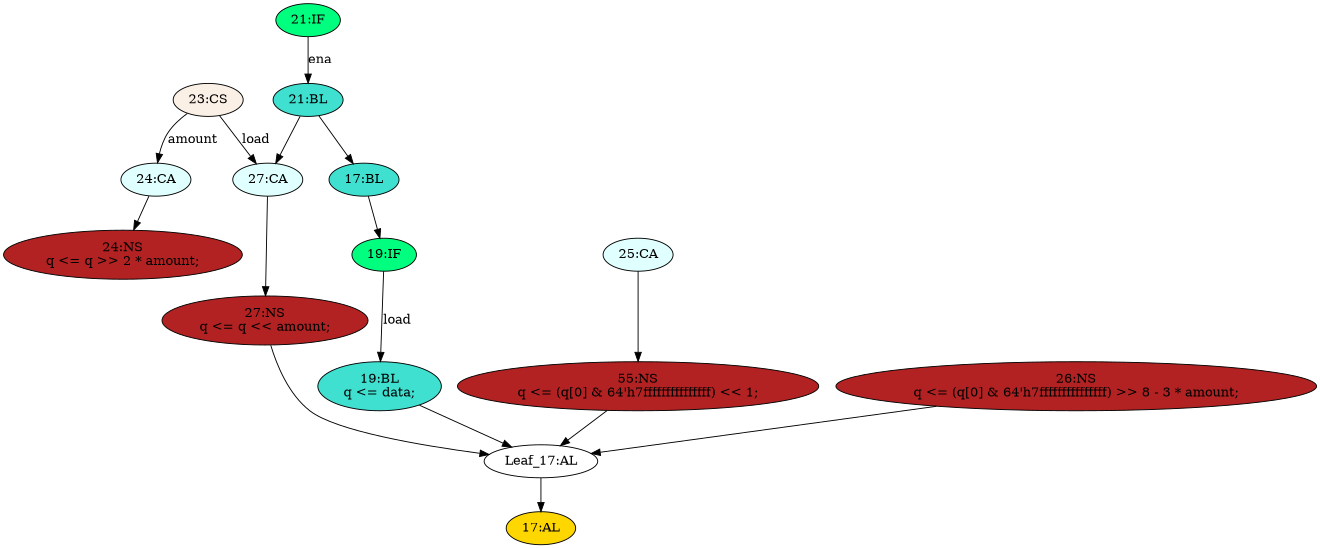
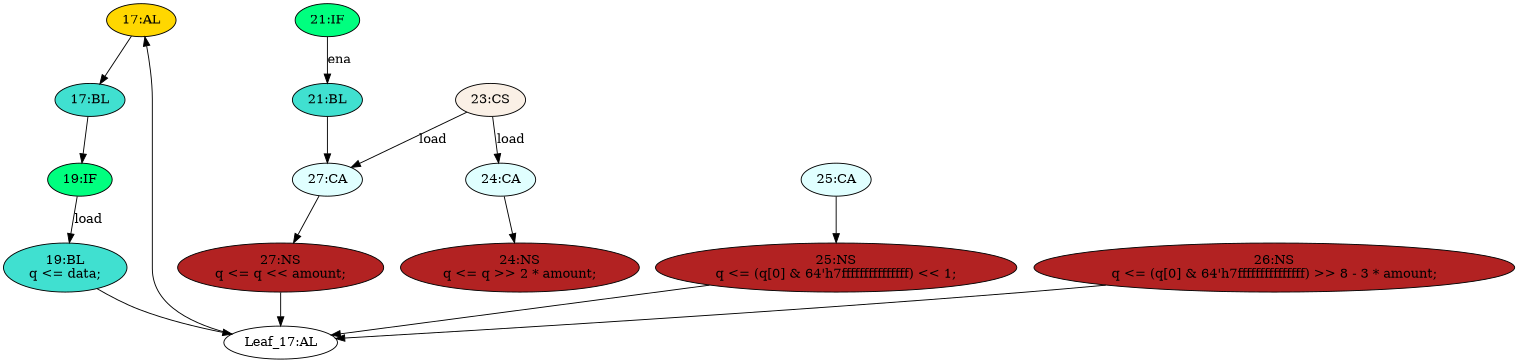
edge "21:BL" -> "17:BL": now "17:AL" -> "17:BL"
edge "23:CS" -> "24:CA": label "amount" -> "load"
node "55:NS q <= (q[0] & 64'h7fffffffffffffff) << 1;": label "55:NS q <= (q[0] & 64'h7fffffffffffffff) << 1;" -> "25:NS q <= (q[0] & 64'h7fffffffffffffff) << 1;"
